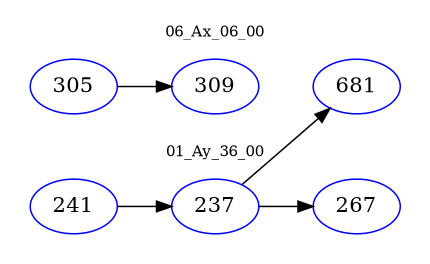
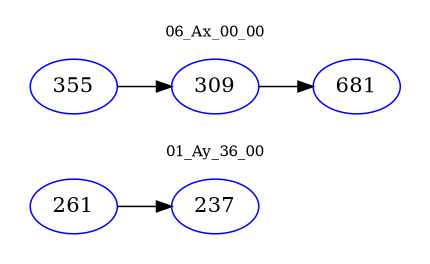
cluster "06_Ax_06_00": label "06_Ax_06_00" -> "06_Ax_00_00"
node "305": label "305" -> "355"
edge "237" -> "681": now "309" -> "681"
node "241": label "241" -> "261"
node "267": removed
